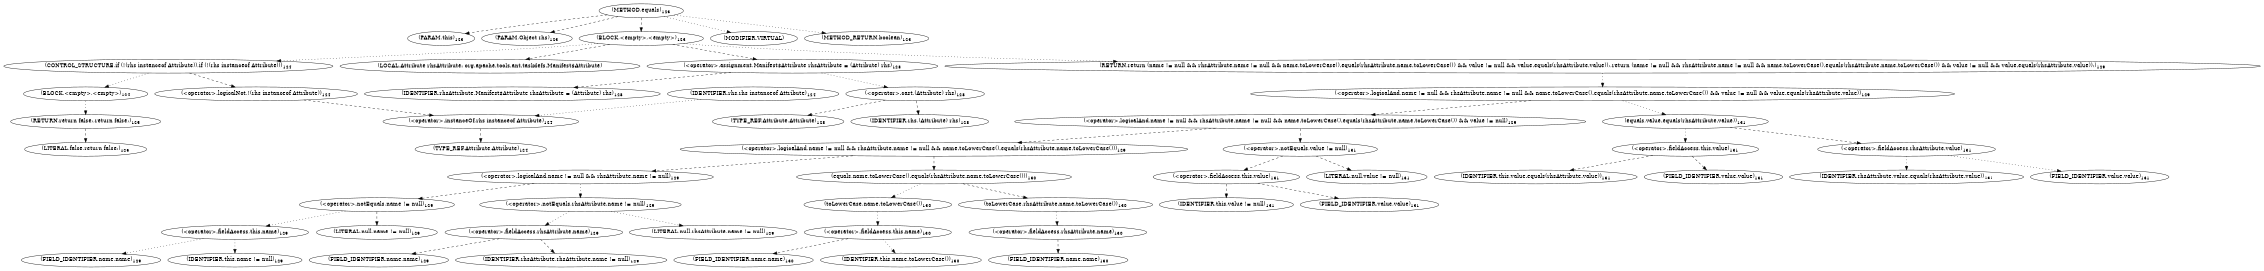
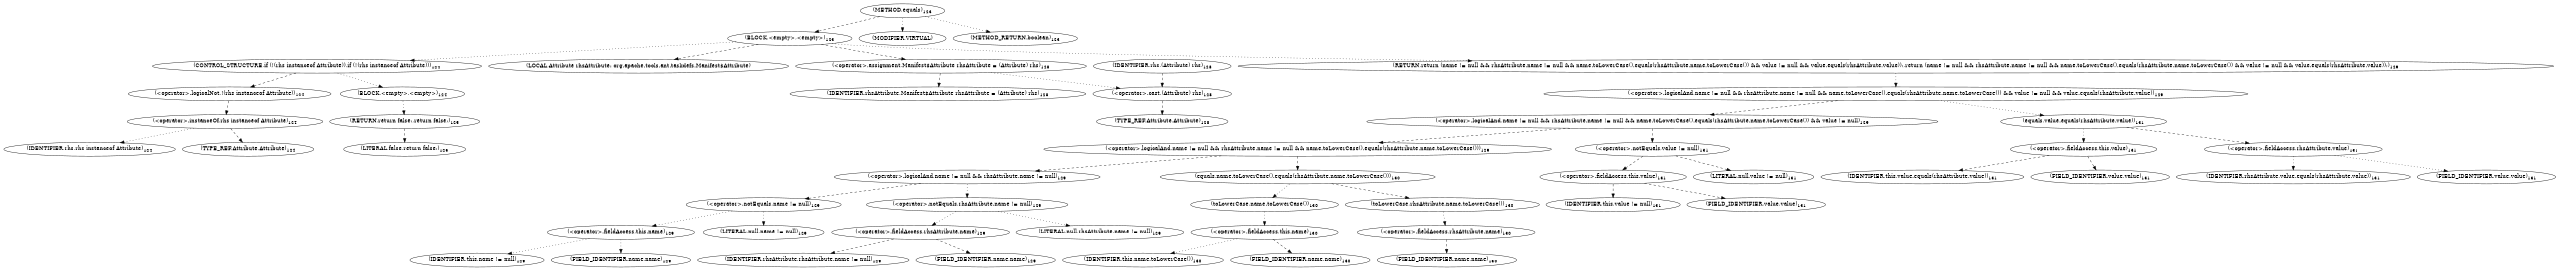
node "(PARAM,this)": removed
node "(PARAM,Object rhs)": removed
edge "(<operator>.cast,(Attribute) rhs)" -> "(IDENTIFIER,rhs,(Attribute) rhs)": reversed
edge "(IDENTIFIER,rhs,rhs instanceof Attribute)" -> "(<operator>.instanceOf,rhs instanceof Attribute)": reversed
edge "(<operator>.notEquals,name != null)" -> "(LITERAL,null,name != null)": style dashed -> dotted
